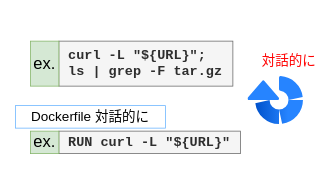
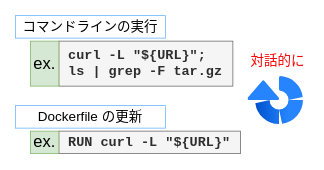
node "コマンドラインの実行": added
node "対話的に": moved (289, 60) -> (278, 60)
node "Dockerfile 対話的に": label "Dockerfile 対話的に" -> "Dockerfile の更新"
